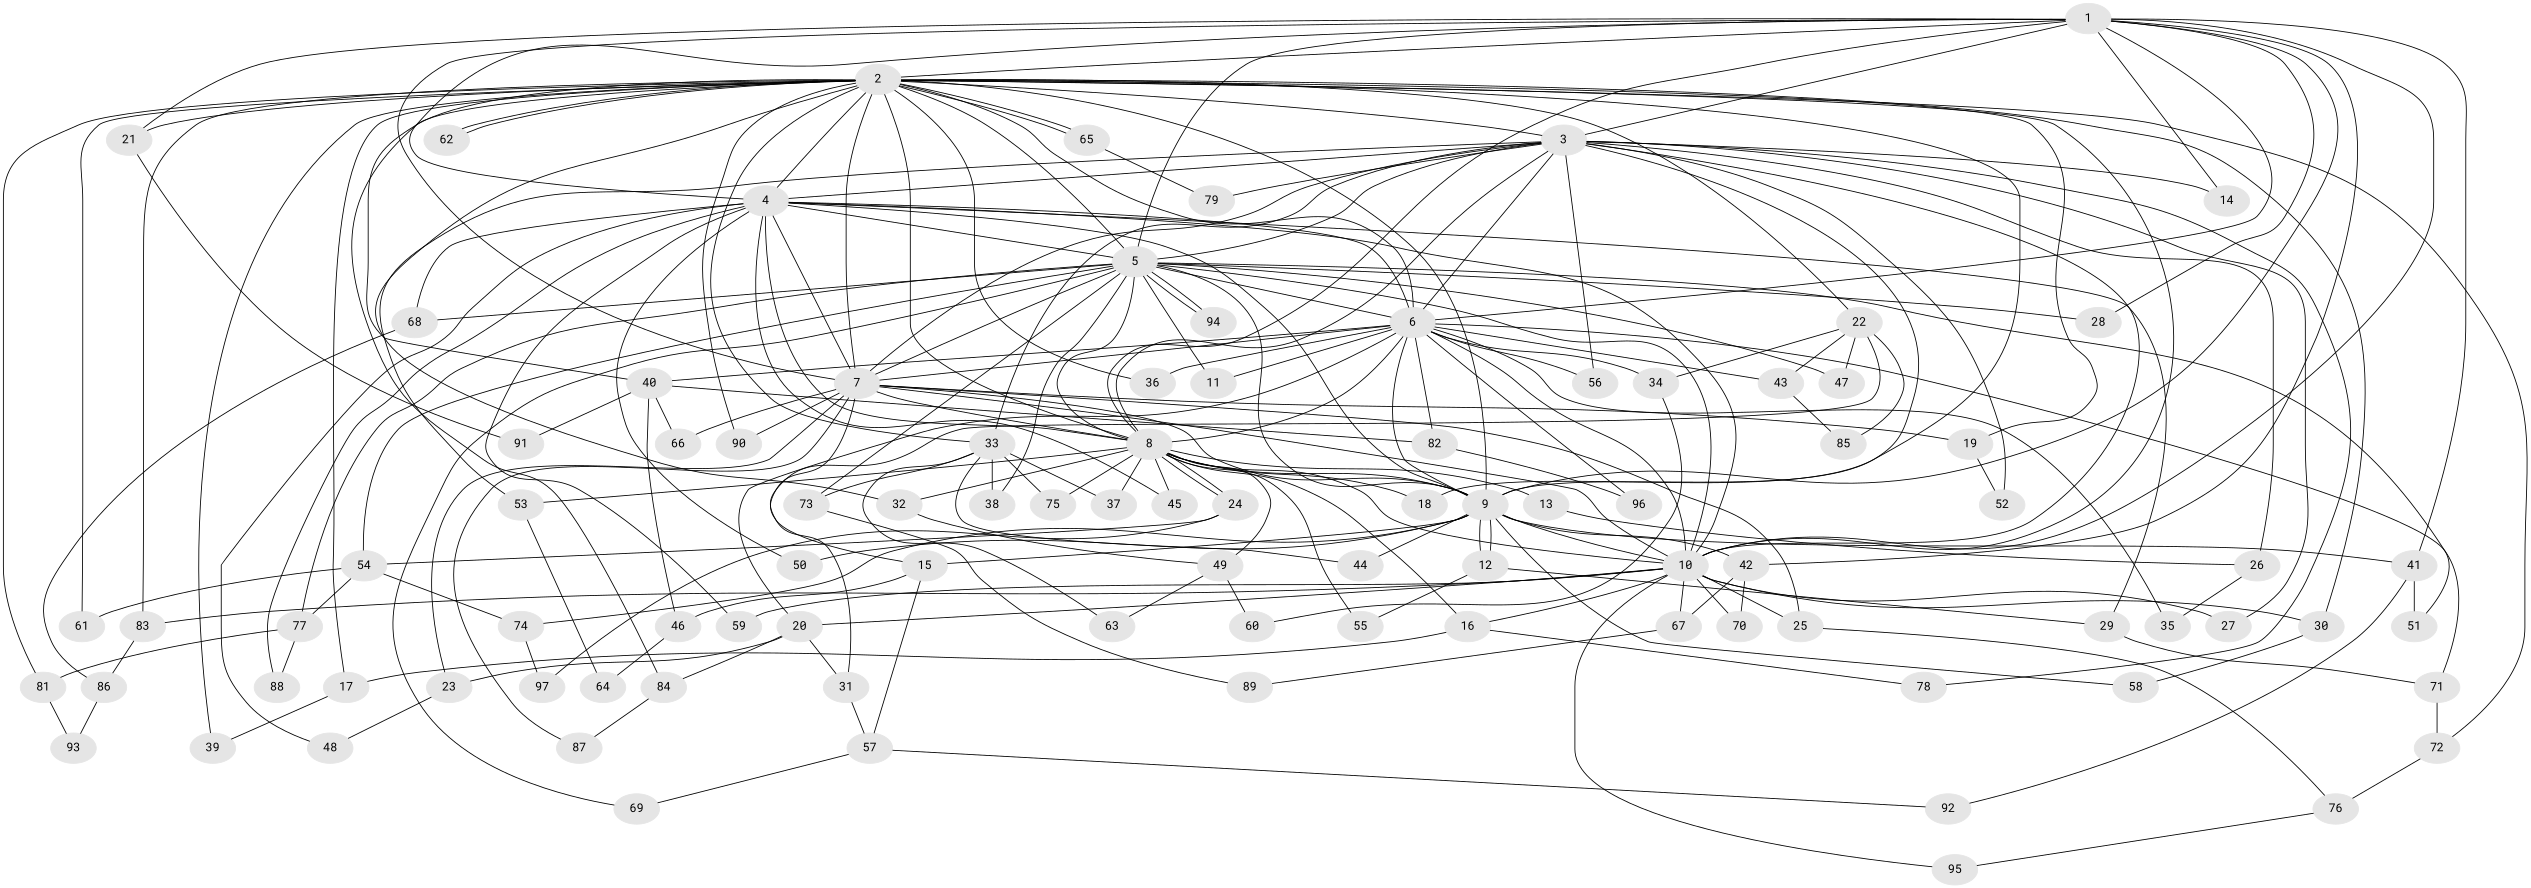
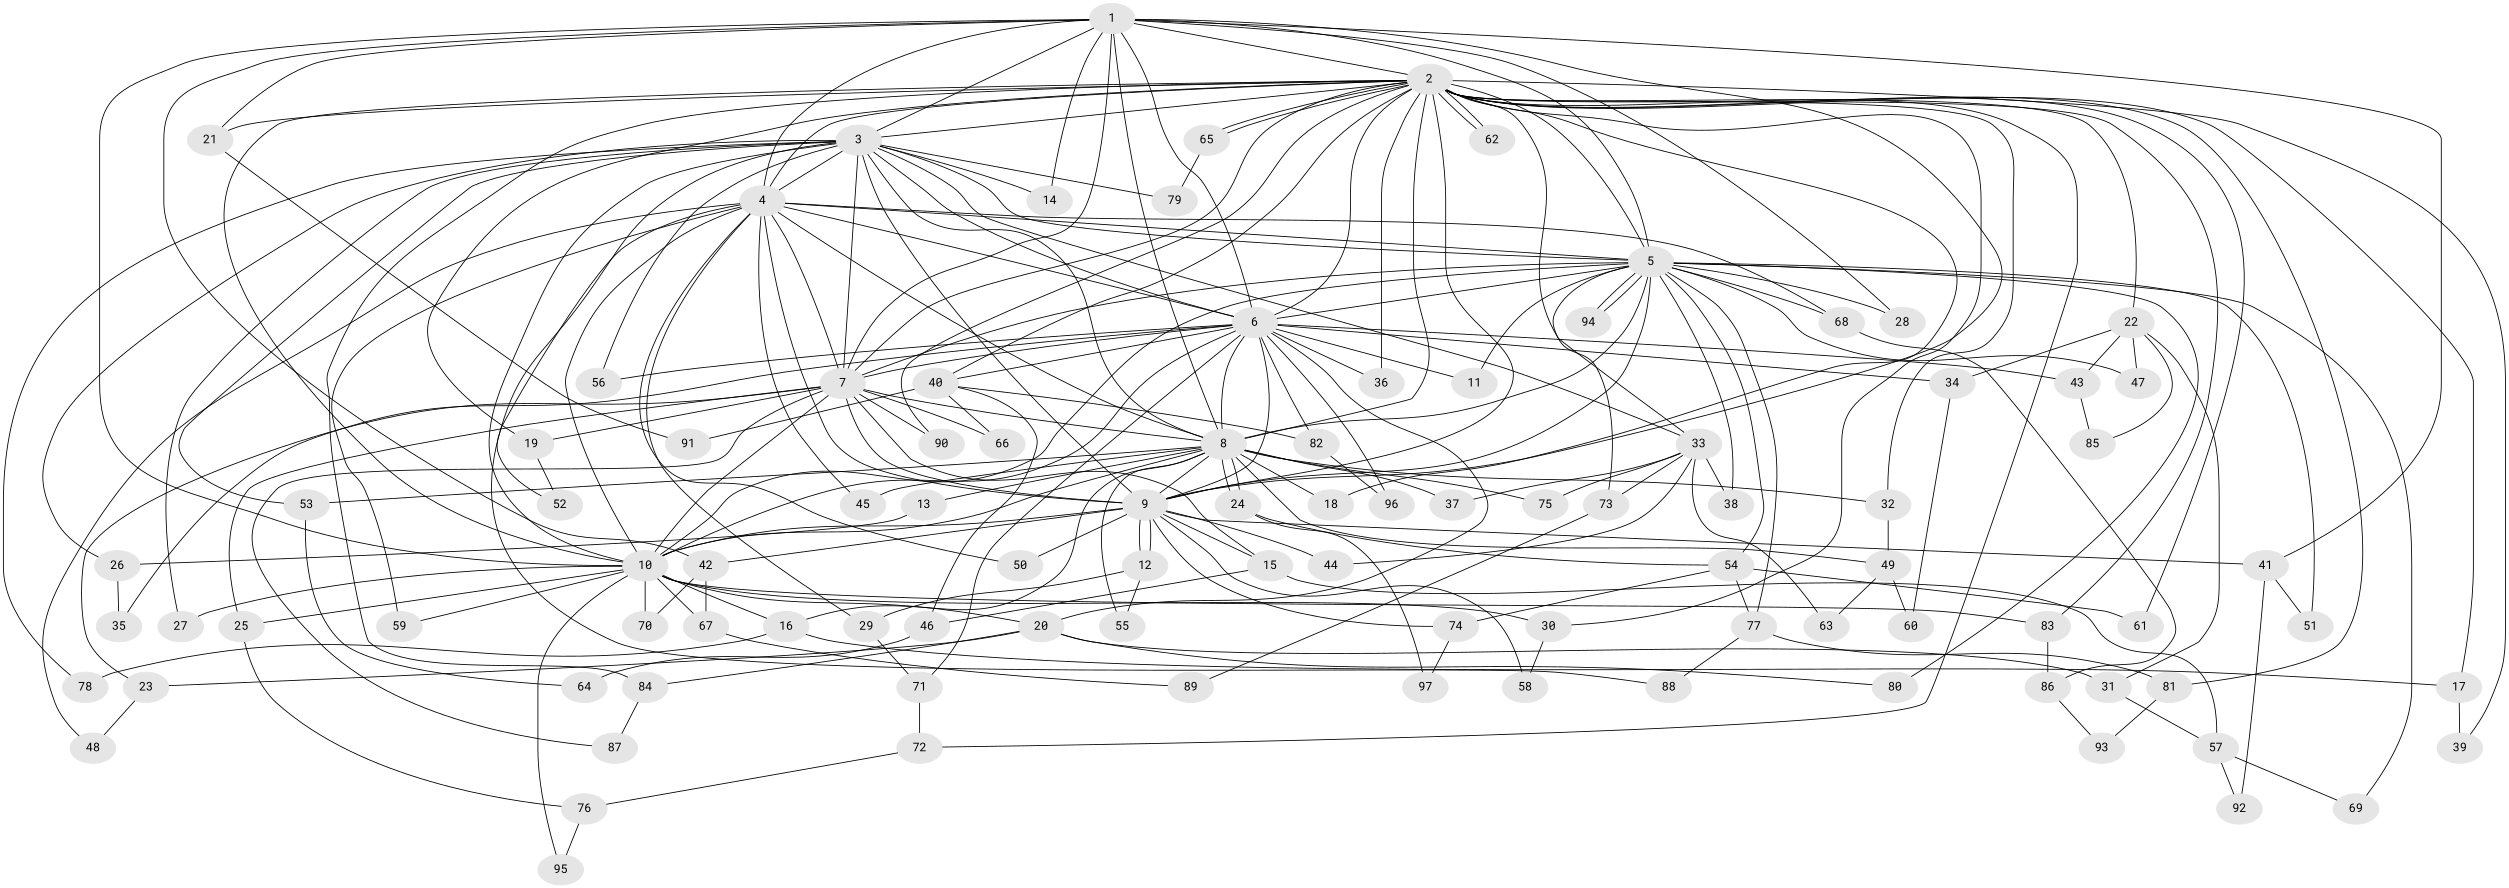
node "80": added
